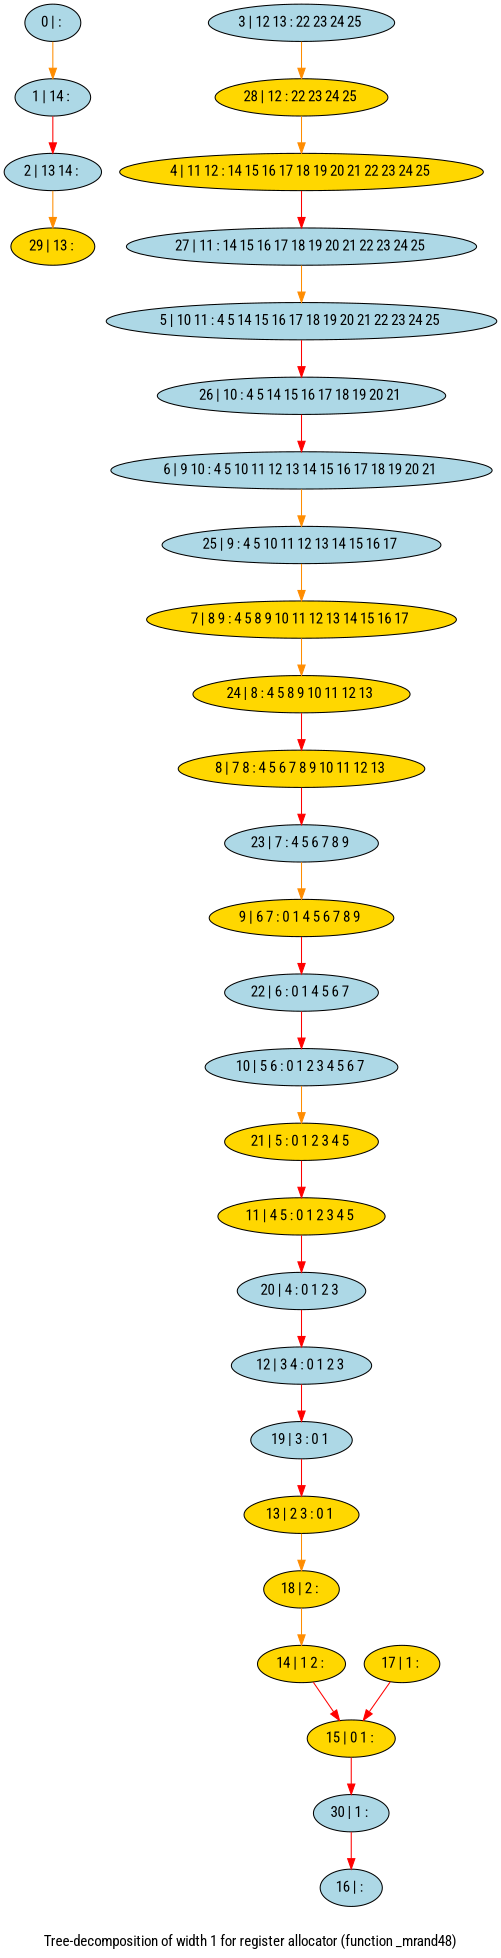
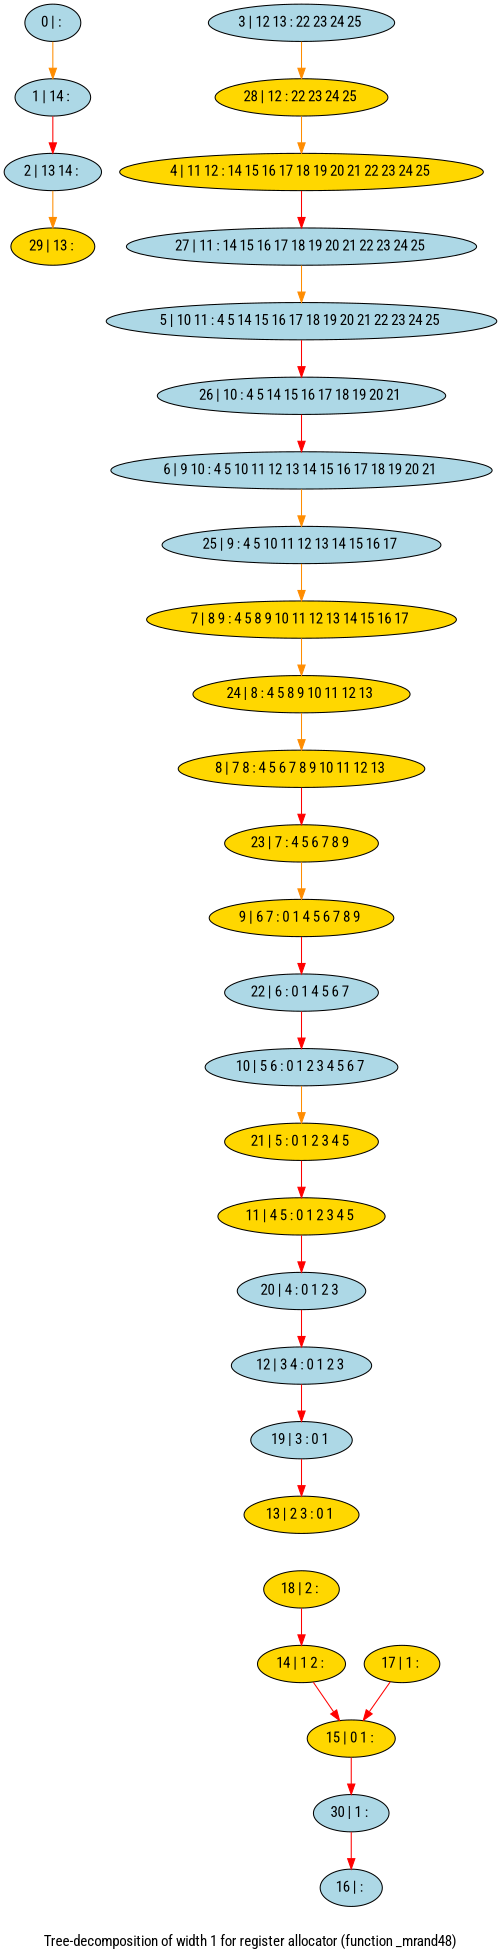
edge "24 | 8 : 4 5 8 9 10 11 12 13" -> "8 | 7 8 : 4 5 6 7 8 9 10 11 12 13": color red -> darkorange
node "23 | 7 : 4 5 6 7 8 9": fillcolor lightblue -> gold
edge "13 | 2 3 : 0 1" -> "18 | 2 :": removed
edge "18 | 2 :" -> "14 | 1 2 :": color darkorange -> red
